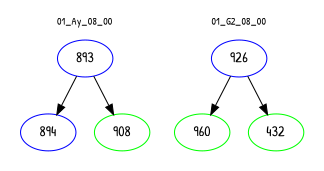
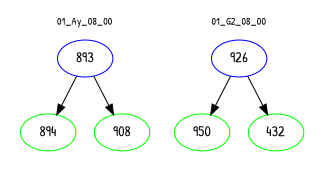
node "894": color blue -> green
node "960": label "960" -> "950"
